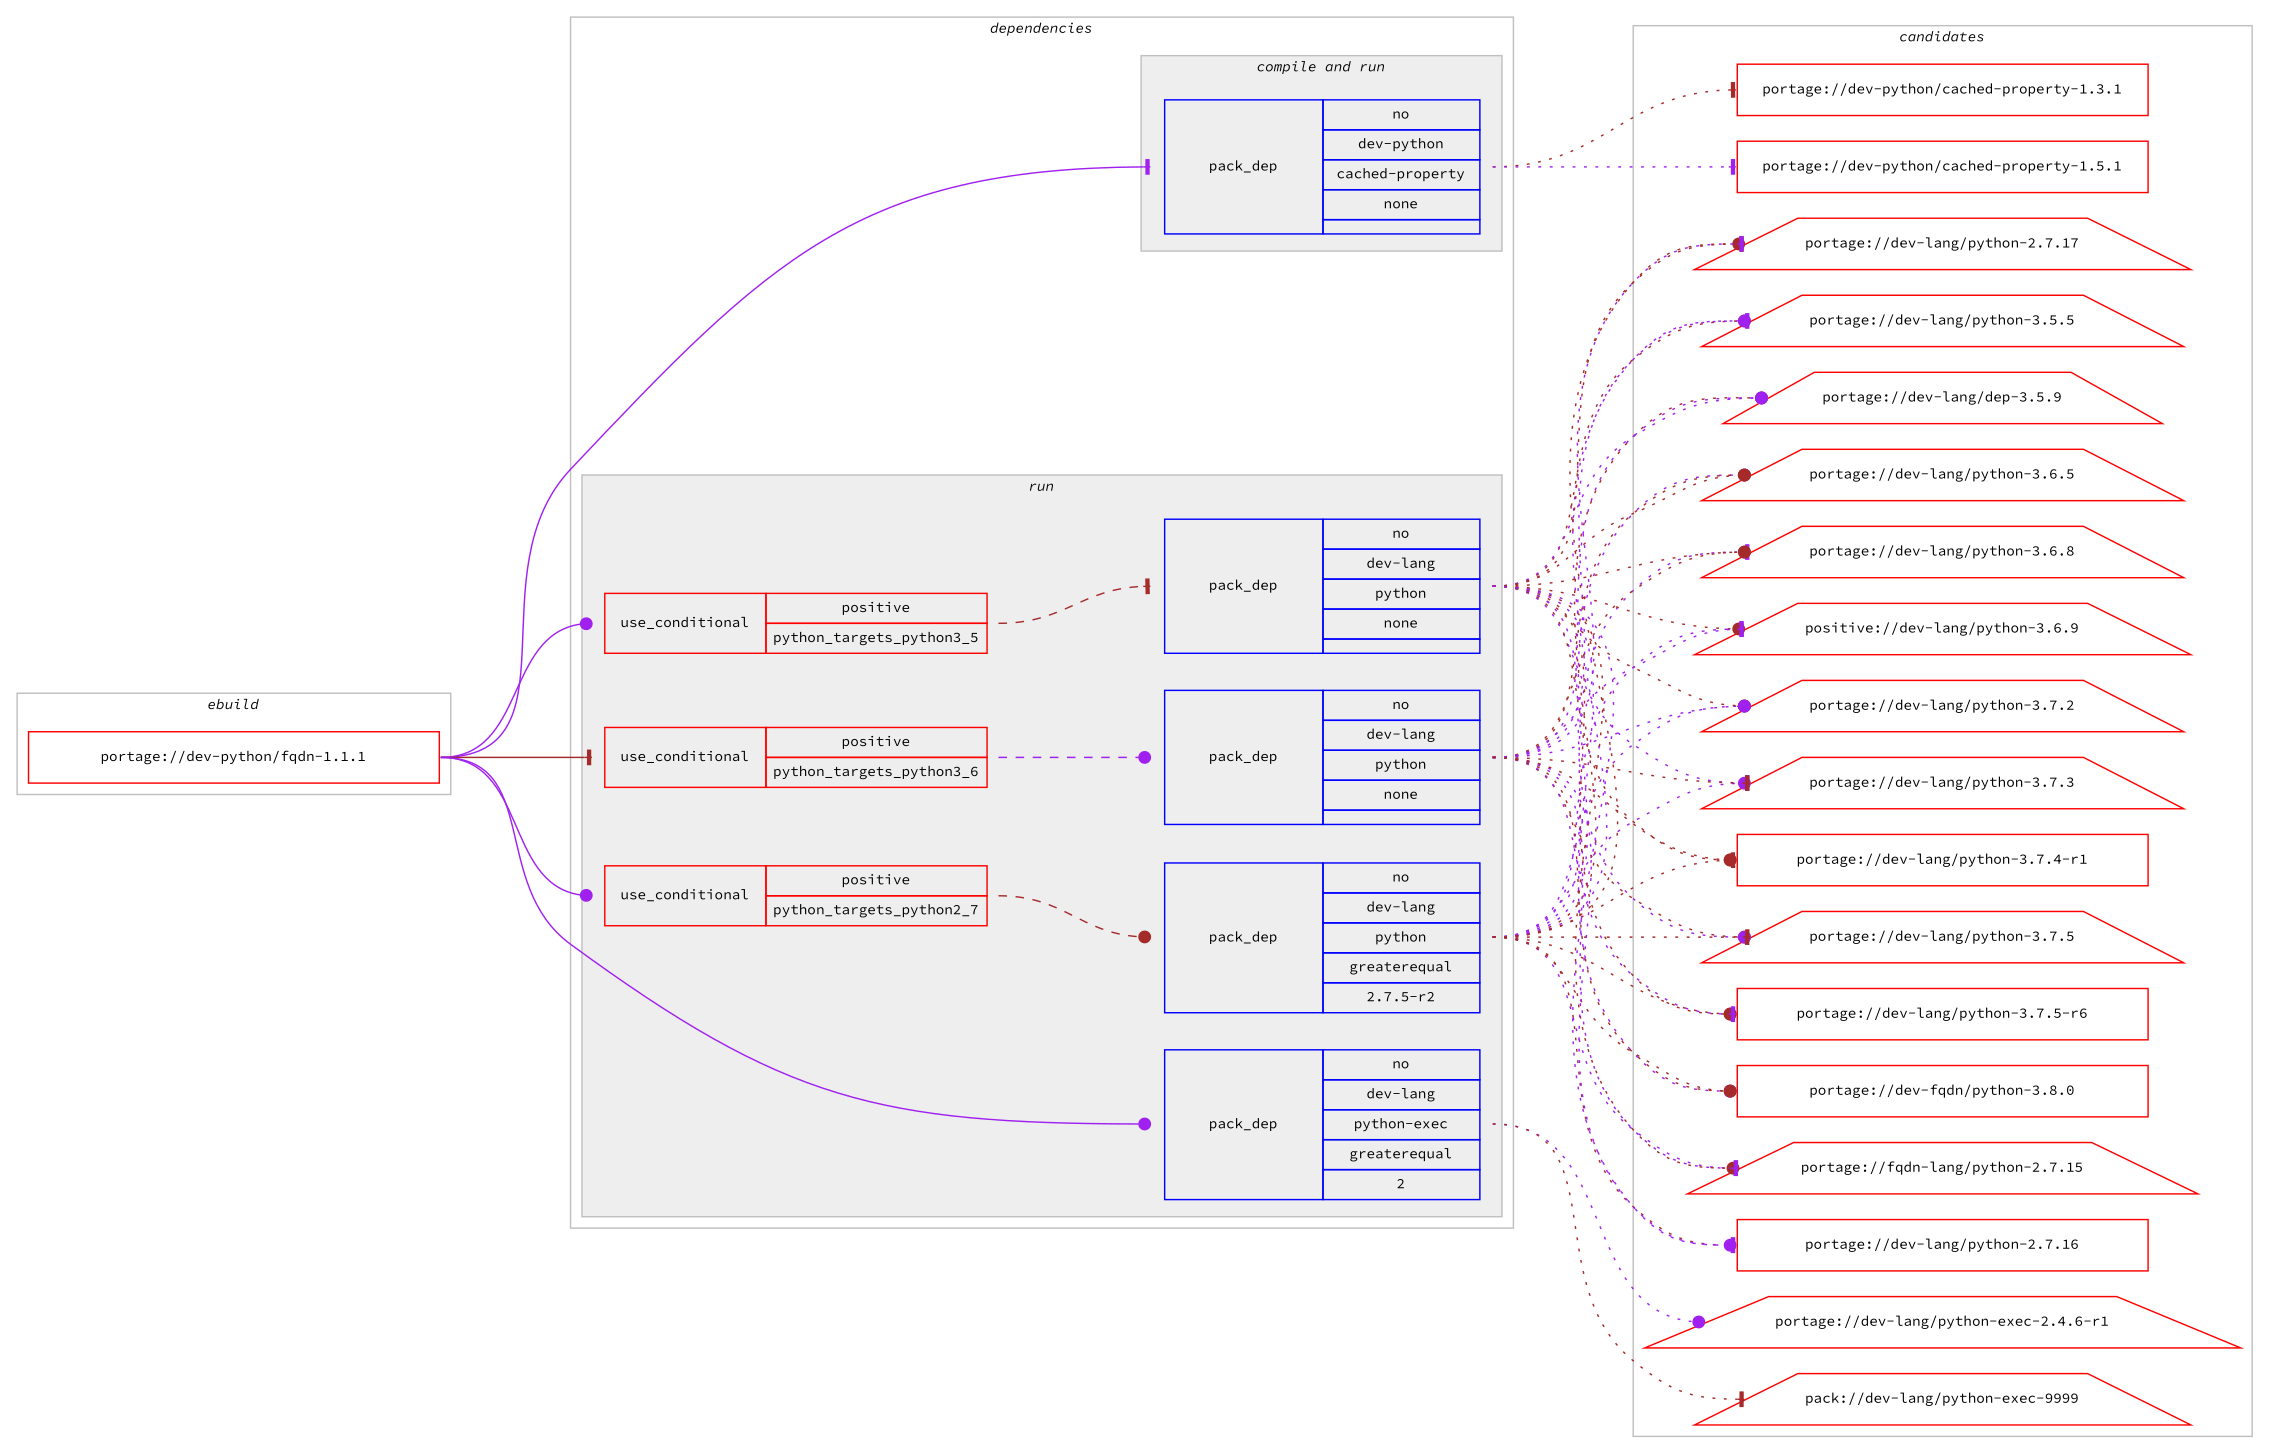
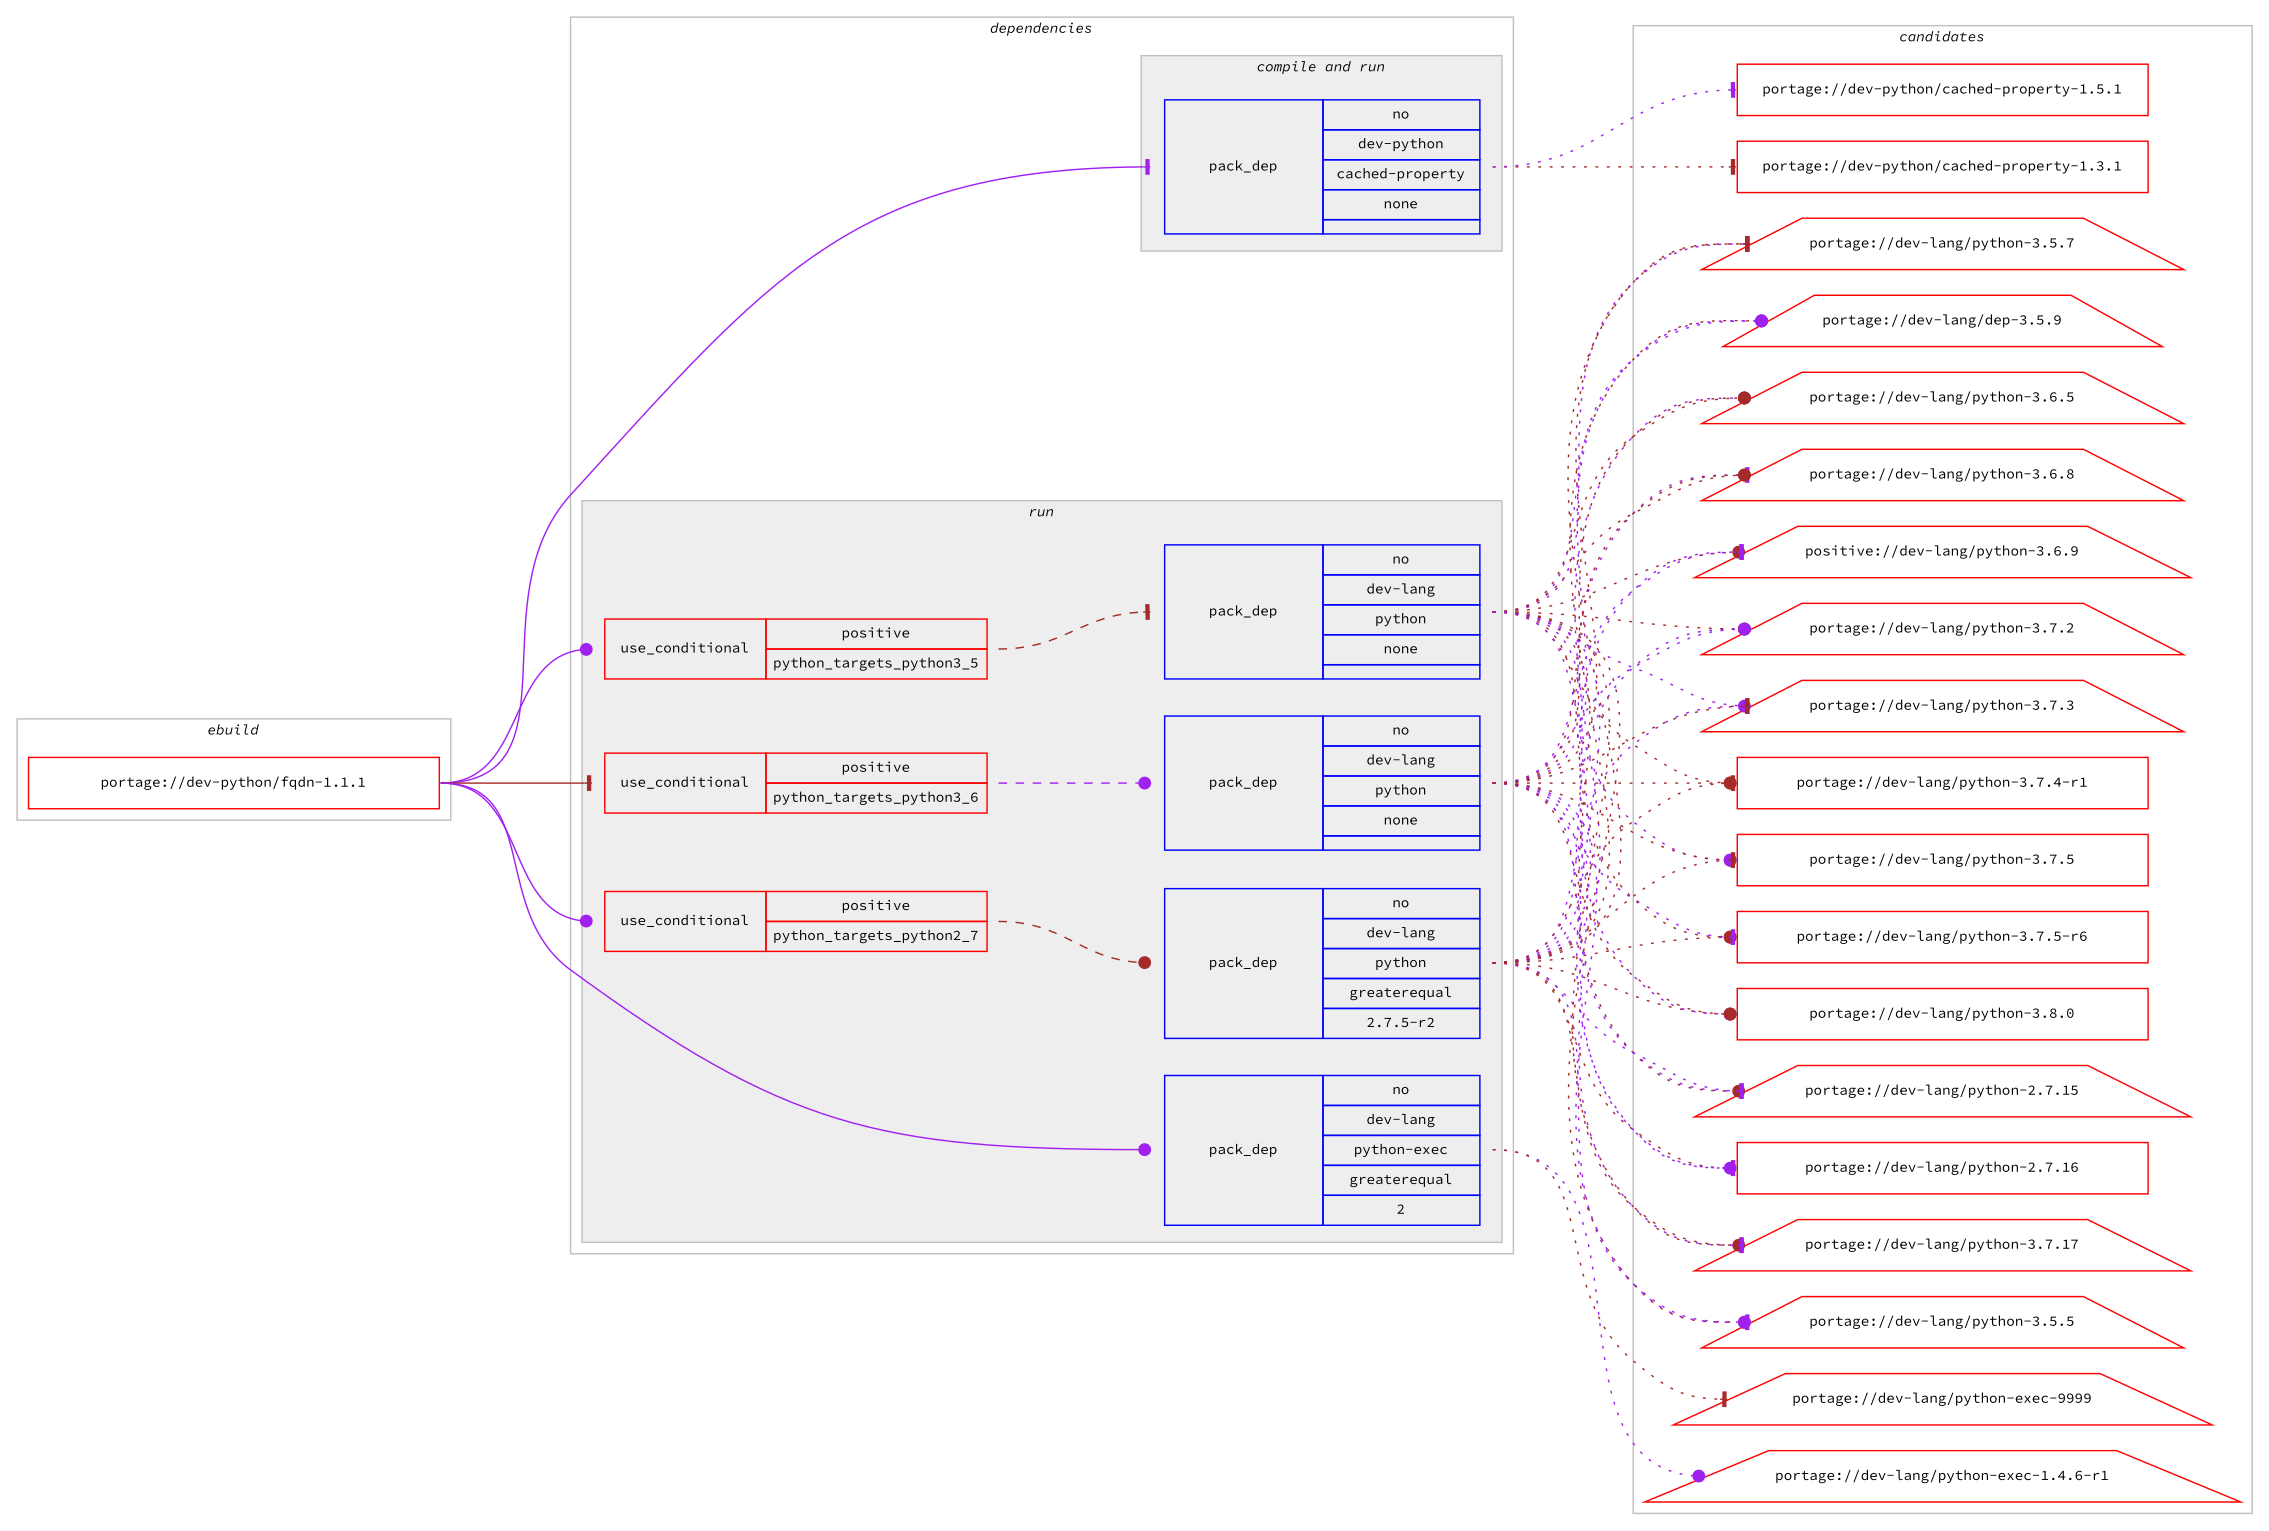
node "portage://dev-lang/python-3.5.7": added
node "portage://dev-lang/python-2.7.17": label "portage://dev-lang/python-2.7.17" -> "portage://dev-lang/python-3.7.17"
node "portage://dev-lang/python-3.7.5": shape trapezium -> box
node "portage://dev-fqdn/python-3.8.0": label "portage://dev-fqdn/python-3.8.0" -> "portage://dev-lang/python-3.8.0"
node "portage://fqdn-lang/python-2.7.15": label "portage://fqdn-lang/python-2.7.15" -> "portage://dev-lang/python-2.7.15"
node "portage://dev-lang/python-exec-2.4.6-r1": label "portage://dev-lang/python-exec-2.4.6-r1" -> "portage://dev-lang/python-exec-1.4.6-r1"
node "pack://dev-lang/python-exec-9999": label "pack://dev-lang/python-exec-9999" -> "portage://dev-lang/python-exec-9999"
